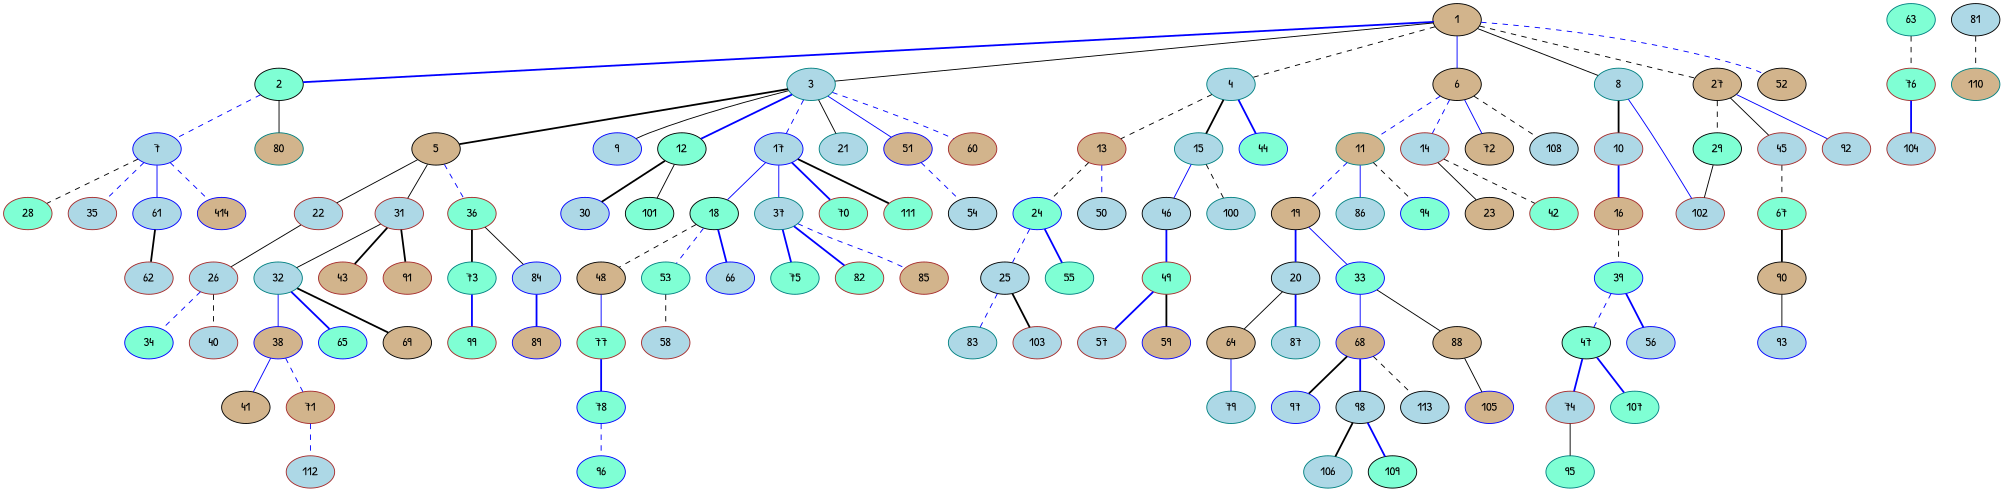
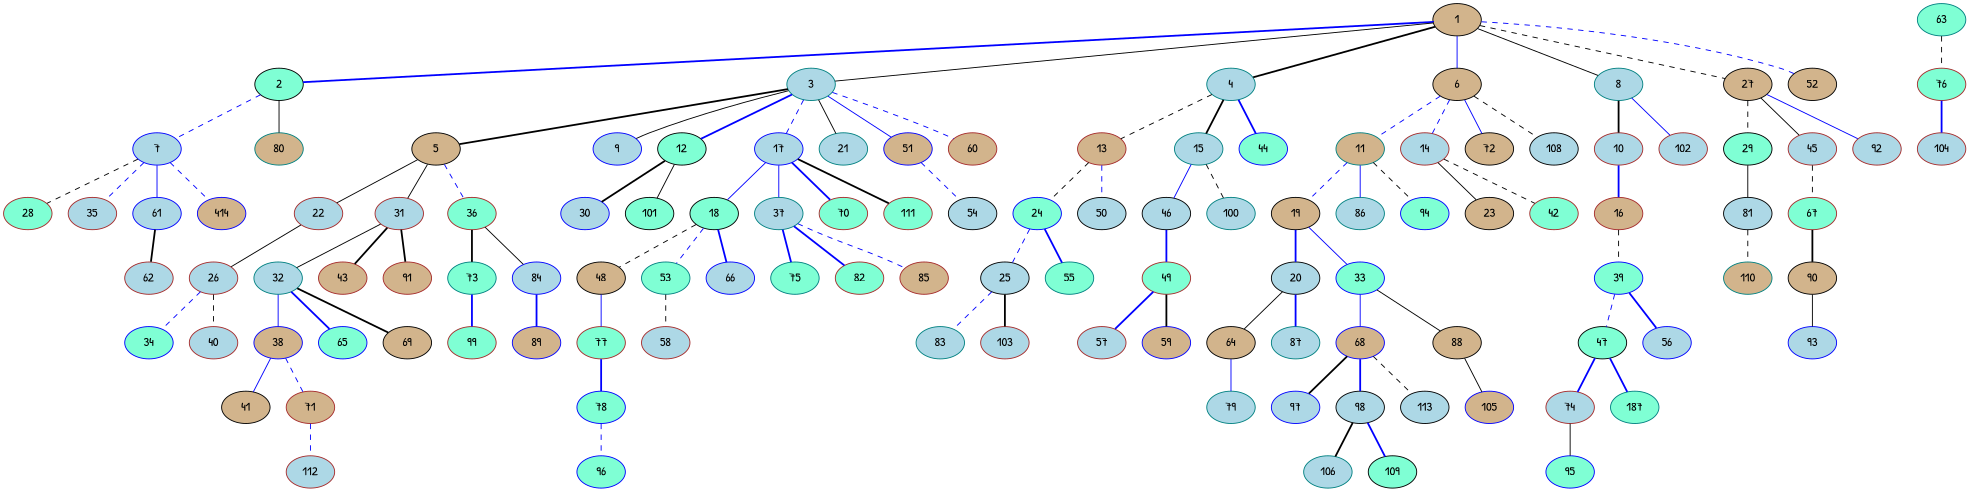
edge "1" -- "4": style dashed -> bold
edge "29" -- "102": now "29" -- "81"
node "107": label "107" -> "187"
node "95": color teal -> blue
